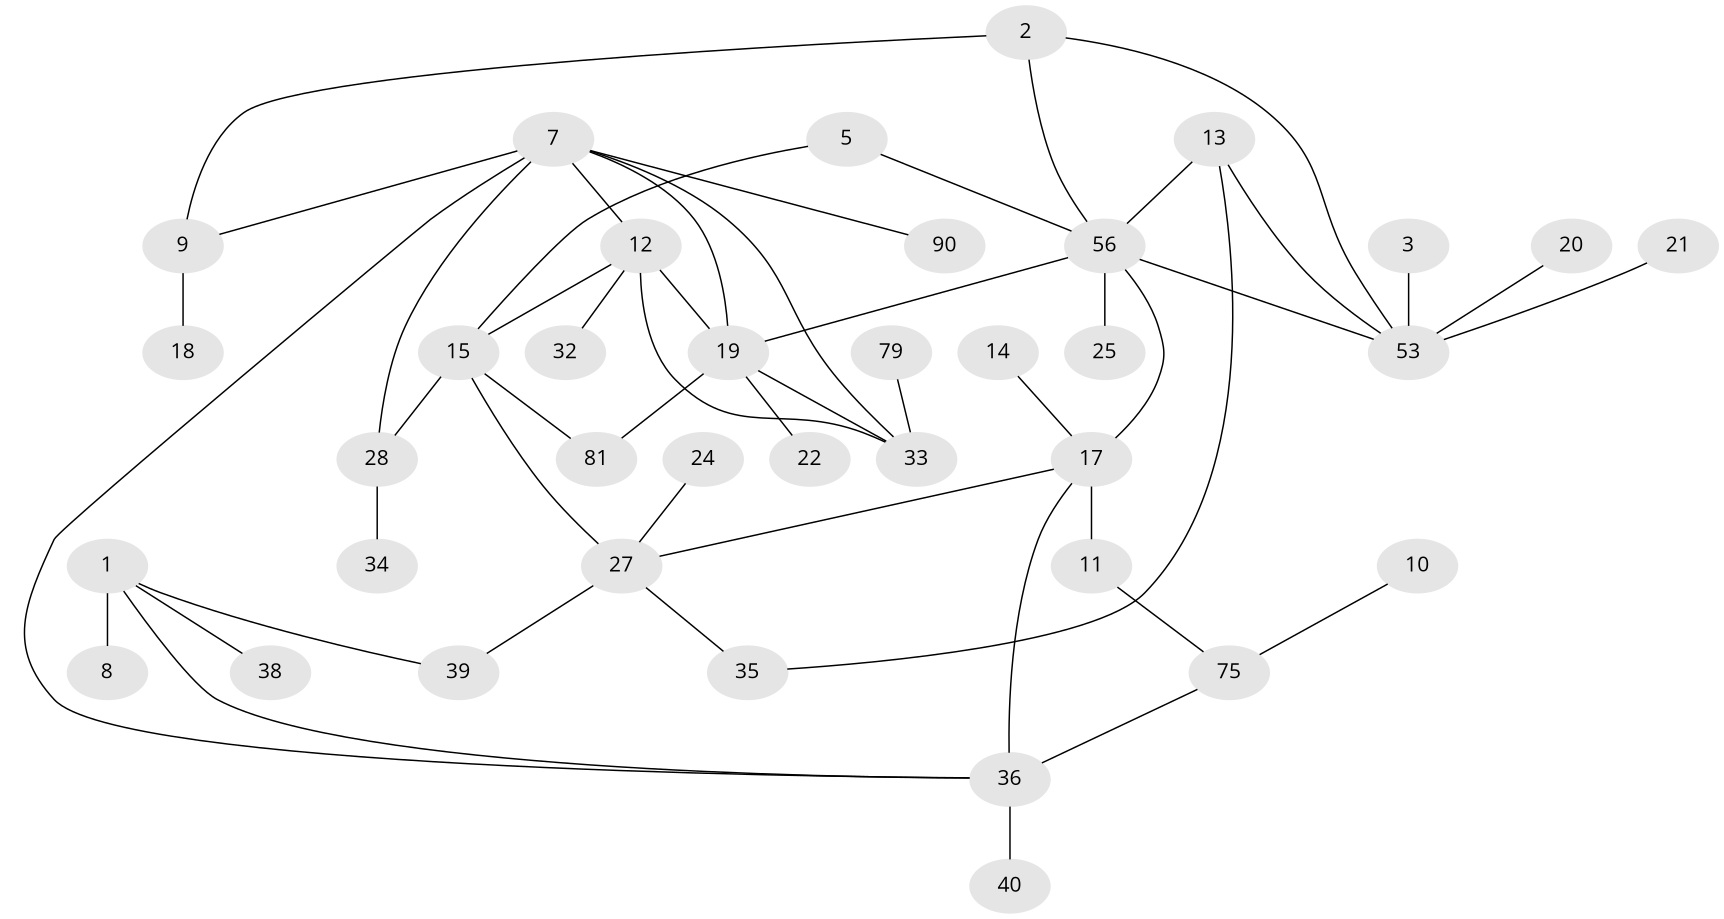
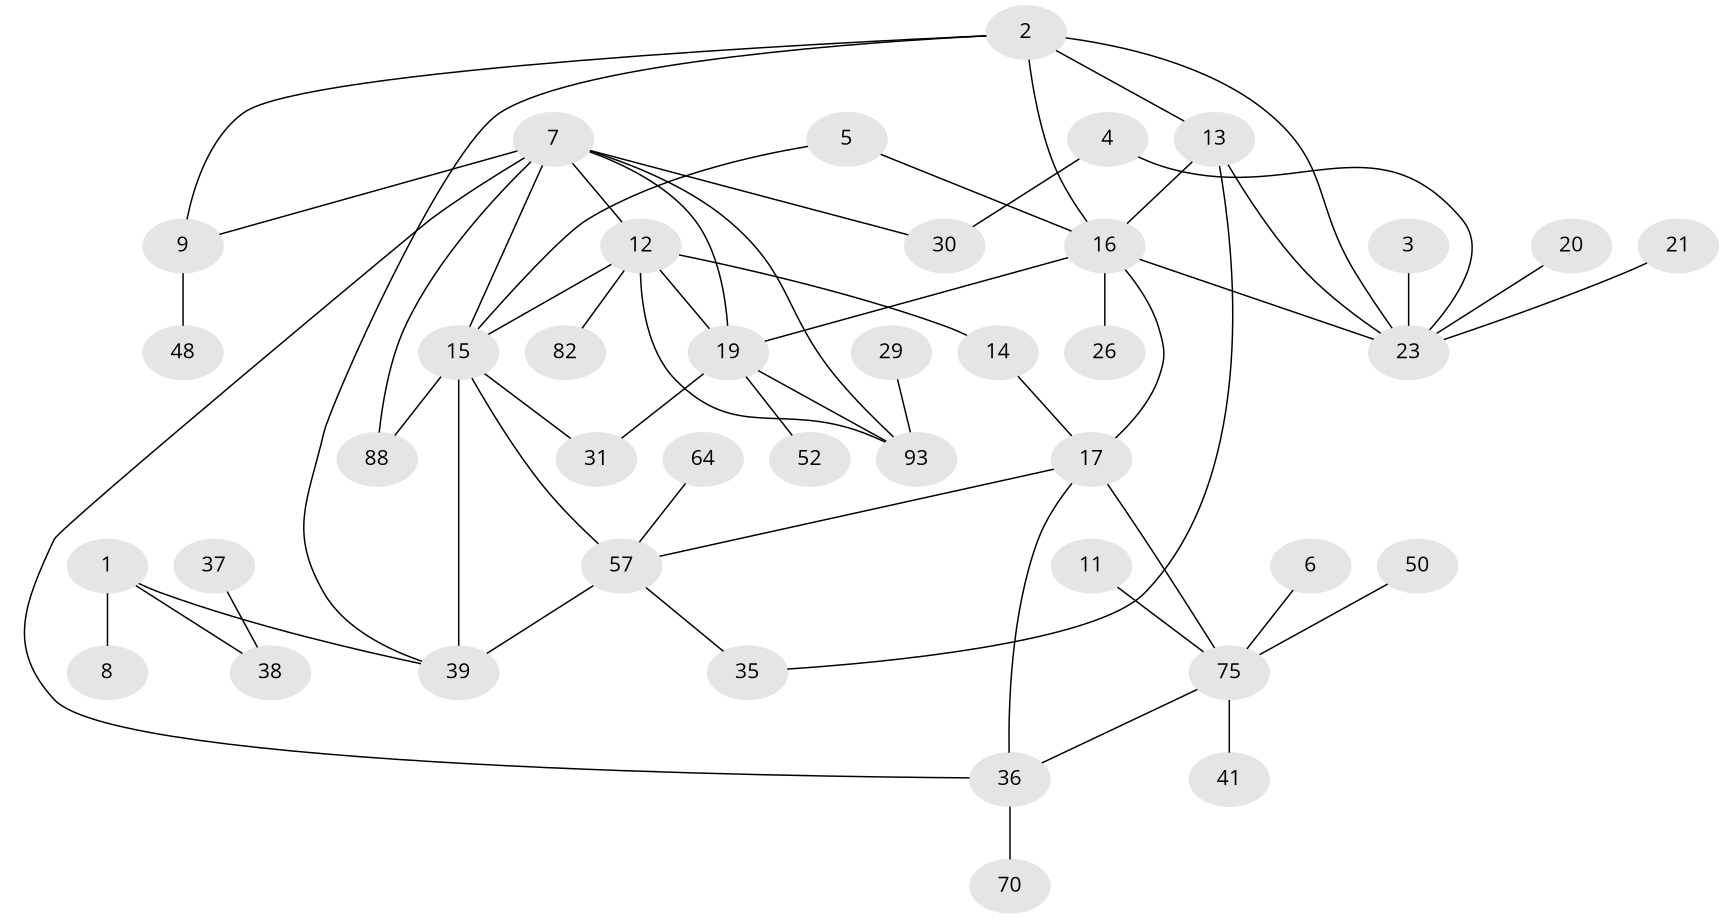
edge "2" -- "13": added
node "4": added
edge "2" -- "39": added
edge "7" -- "15": added
node "90": label "90" -> "30"
node "56": label "56" -> "16"
edge "12" -- "14": added
node "18": label "18" -> "48"
node "32": label "32" -> "82"
node "79": label "79" -> "29"
node "25": label "25" -> "26"
node "53": label "53" -> "23"
node "28": label "28" -> "88"
node "81": label "81" -> "31"
node "24": label "24" -> "64"
node "22": label "22" -> "52"
node "33": label "33" -> "93"
edge "15" -- "39": added
edge "17" -- "11": now "17" -- "75"
node "37": added
node "34": removed
node "27": label "27" -> "57"
node "6": added
node "10": label "10" -> "50"
edge "1" -- "36": removed
node "41": added
node "40": label "40" -> "70"
